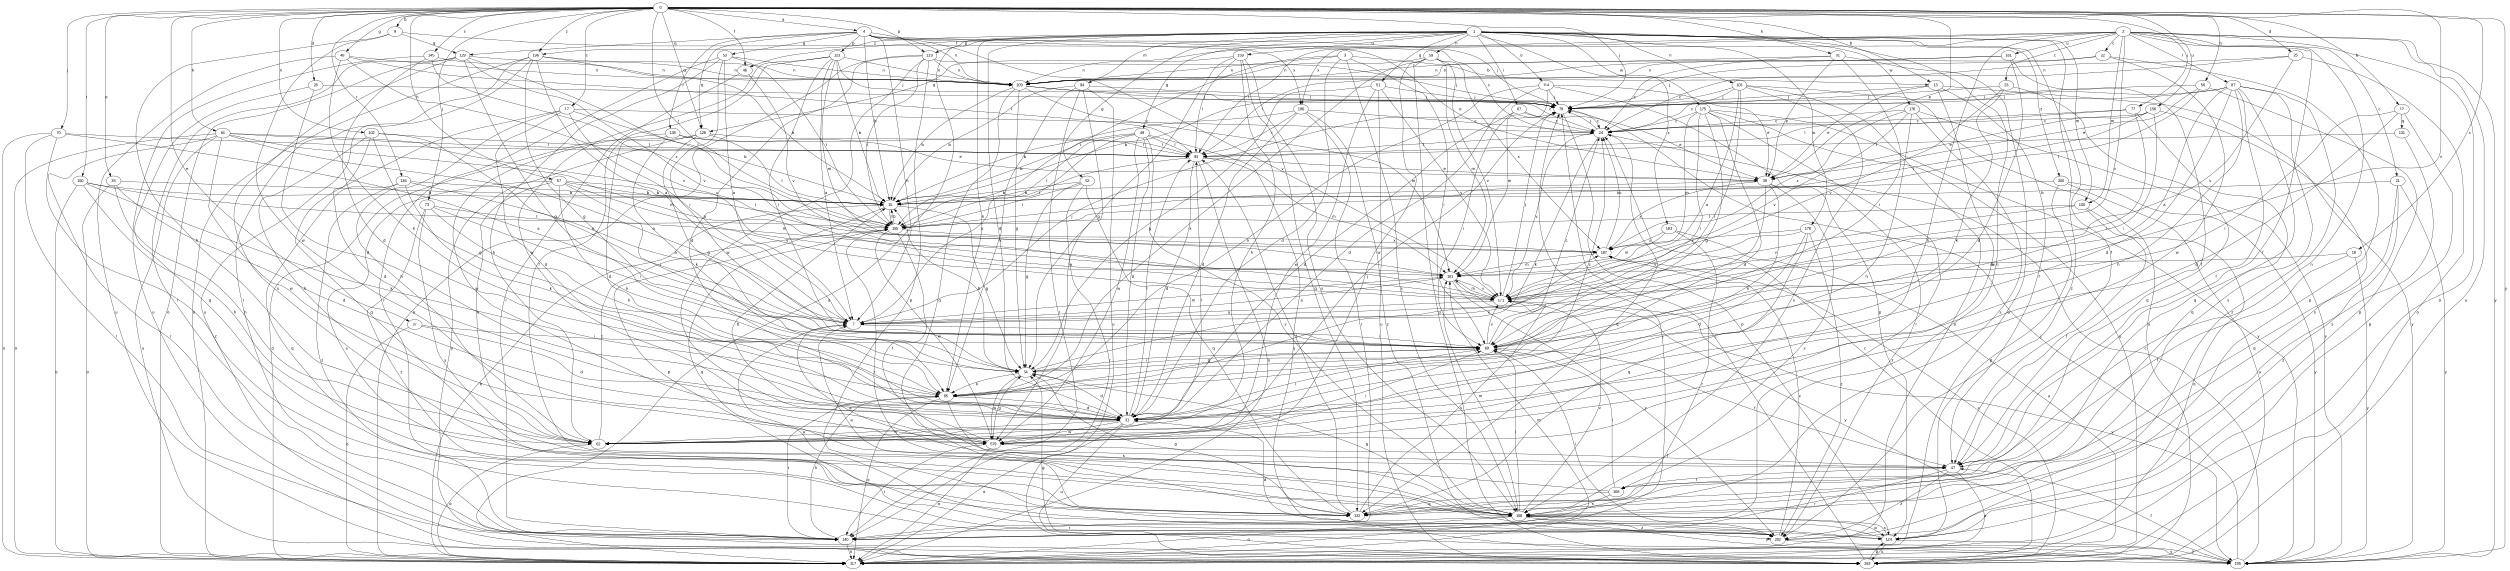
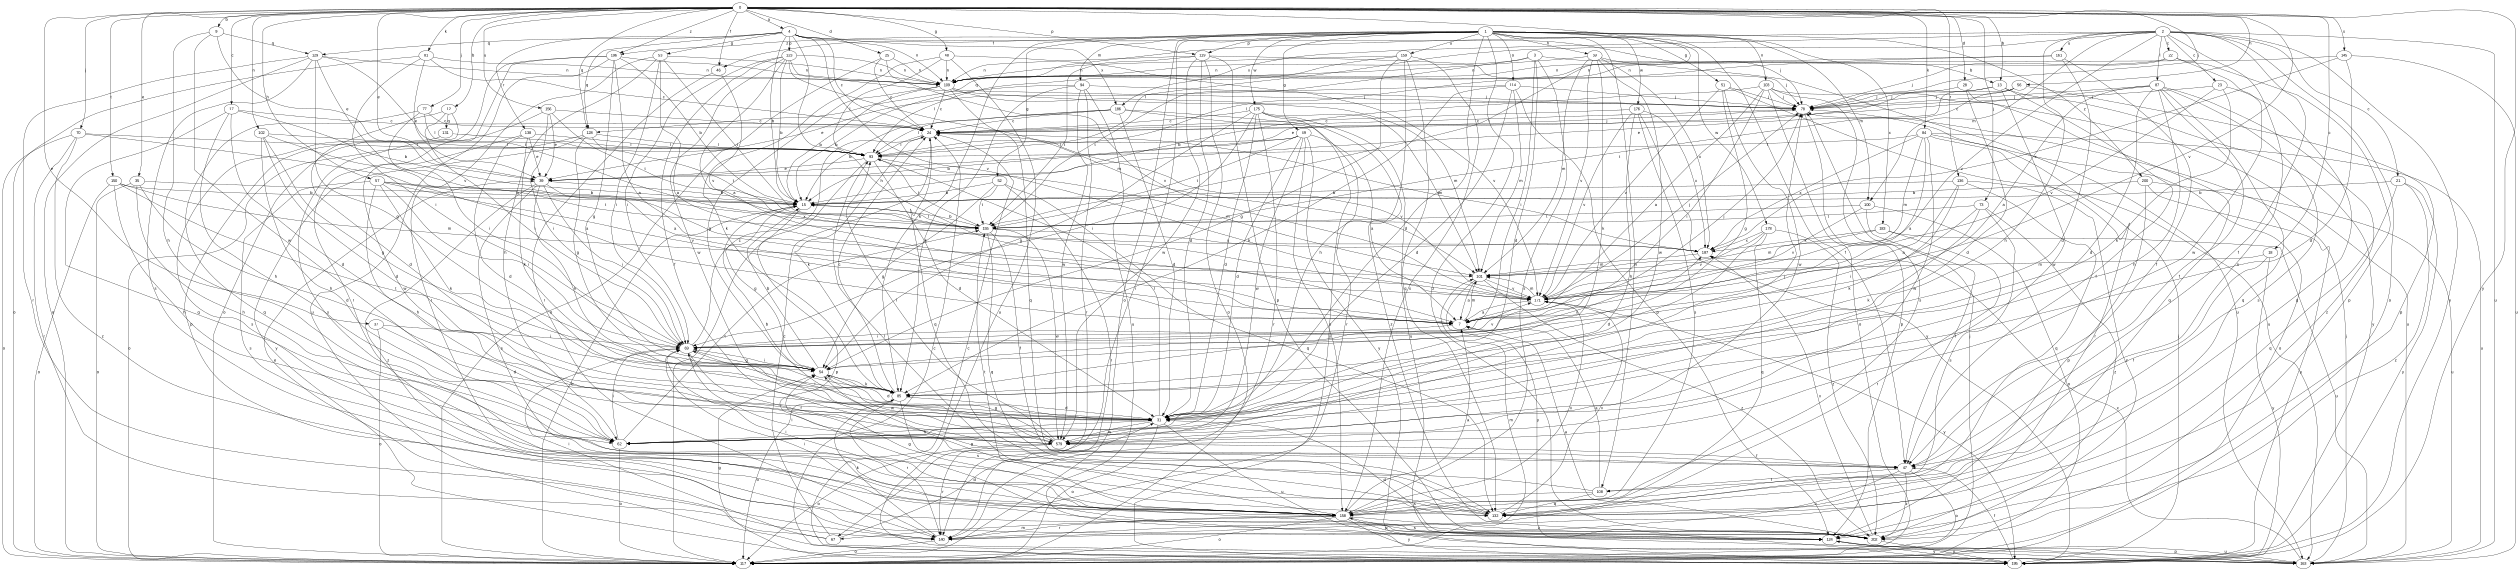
edge "17" -> "7": removed, label "a"
edge "150" -> "85": label "k" -> "t"
edge "158" -> "101": now "158" -> "67"
